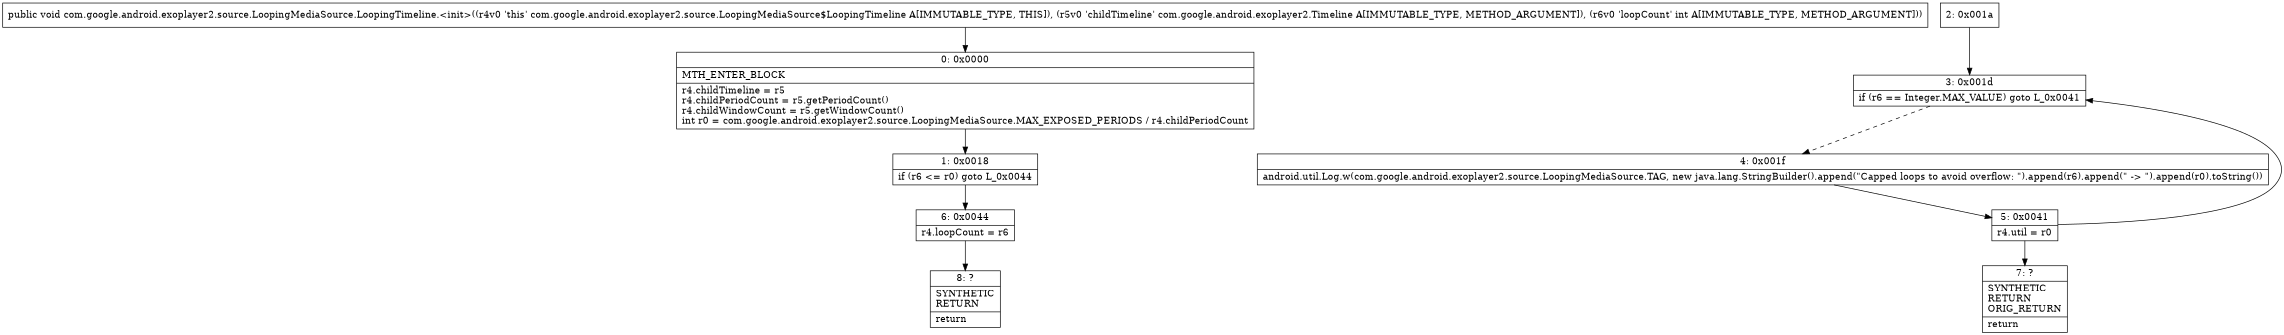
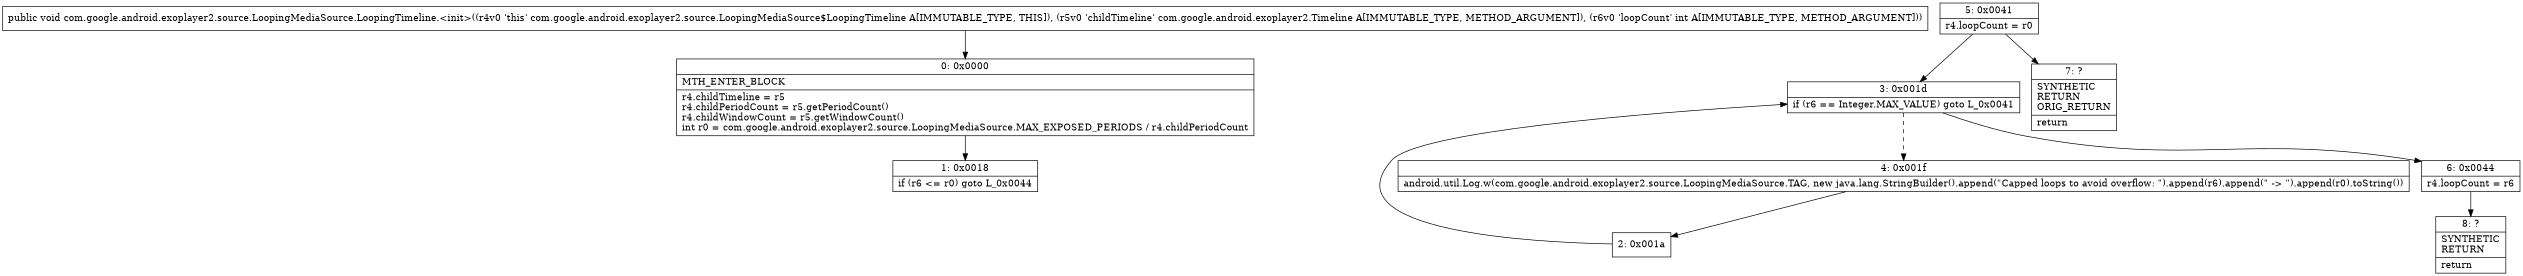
edge "1: 0x0018" -> "6: 0x0044": now "3: 0x001d" -> "6: 0x0044"
edge "4: 0x001f" -> "5: 0x0041": now "4: 0x001f" -> "2: 0x001a"
node "5: 0x0041": text "r4.util = r0" -> "r4.loopCount = r0"
